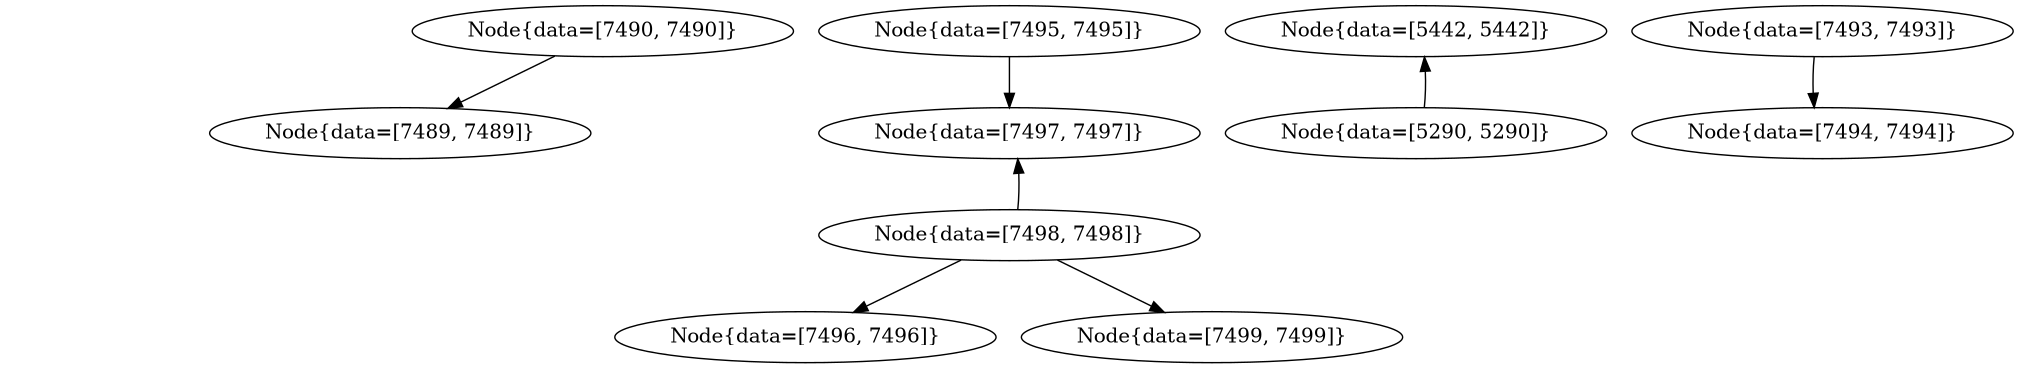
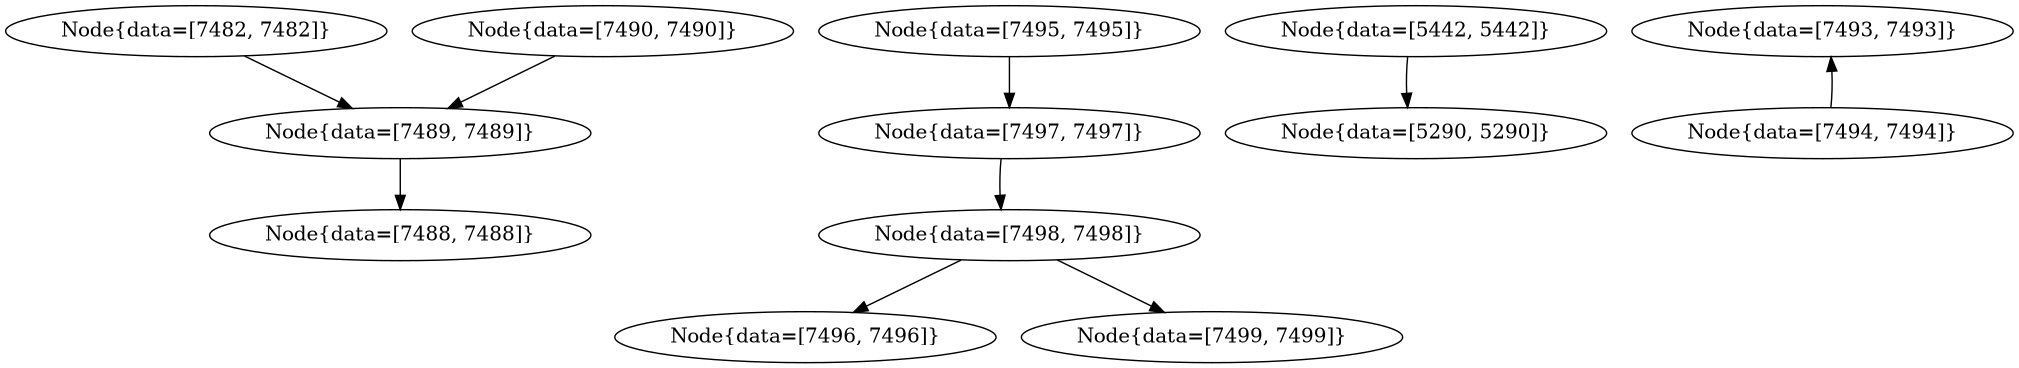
node "Node{data=[7482, 7482]}": added
edge "Node{data=[7493, 7493]}" -> "Node{data=[7494, 7494]}": reversed
edge "Node{data=[5290, 5290]}" -> "Node{data=[5442, 5442]}": reversed
edge "Node{data=[7498, 7498]}" -> "Node{data=[7497, 7497]}": reversed
node "Node{data=[7488, 7488]}": added
